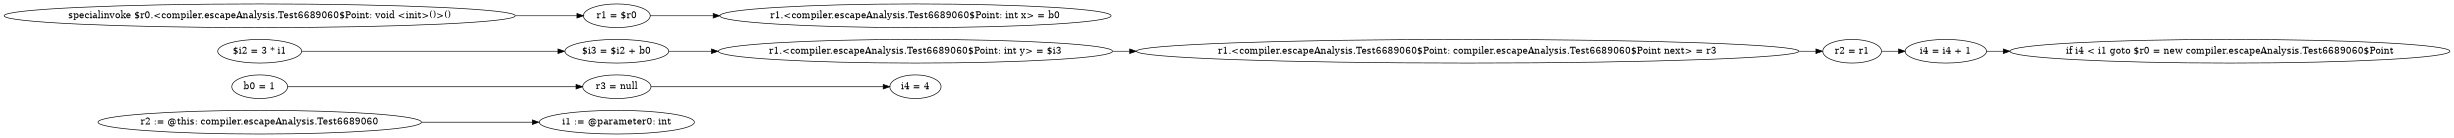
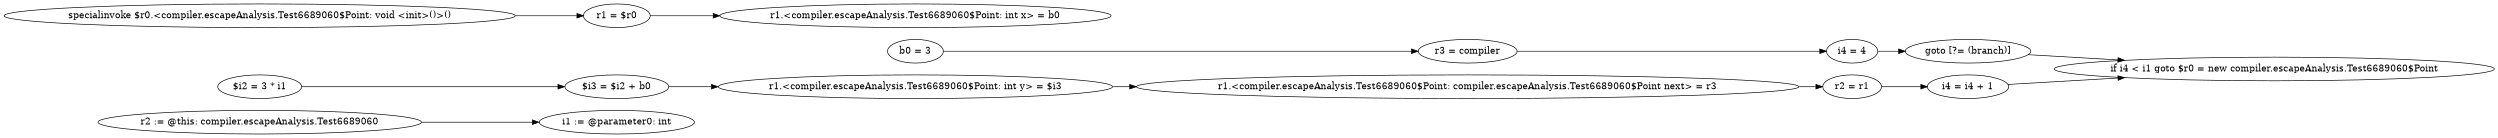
node "goto [?= (branch)]": added
node "b0 = 1": label "b0 = 1" -> "b0 = 3"
node "r3 = null": label "r3 = null" -> "r3 = compiler"
